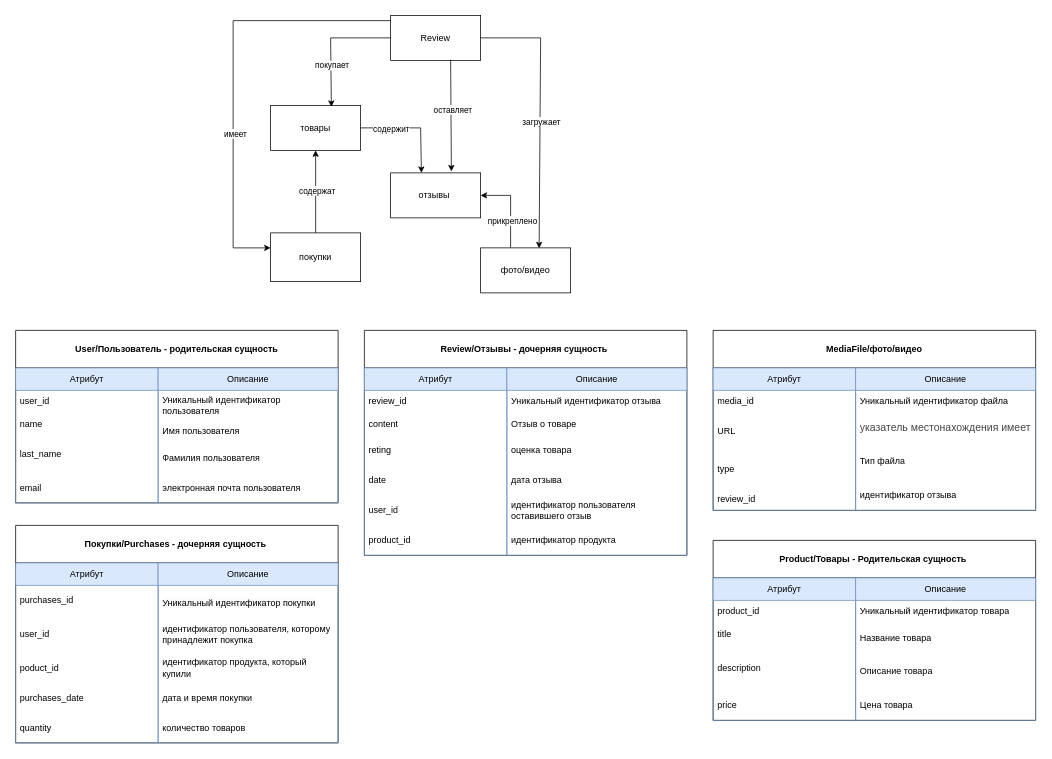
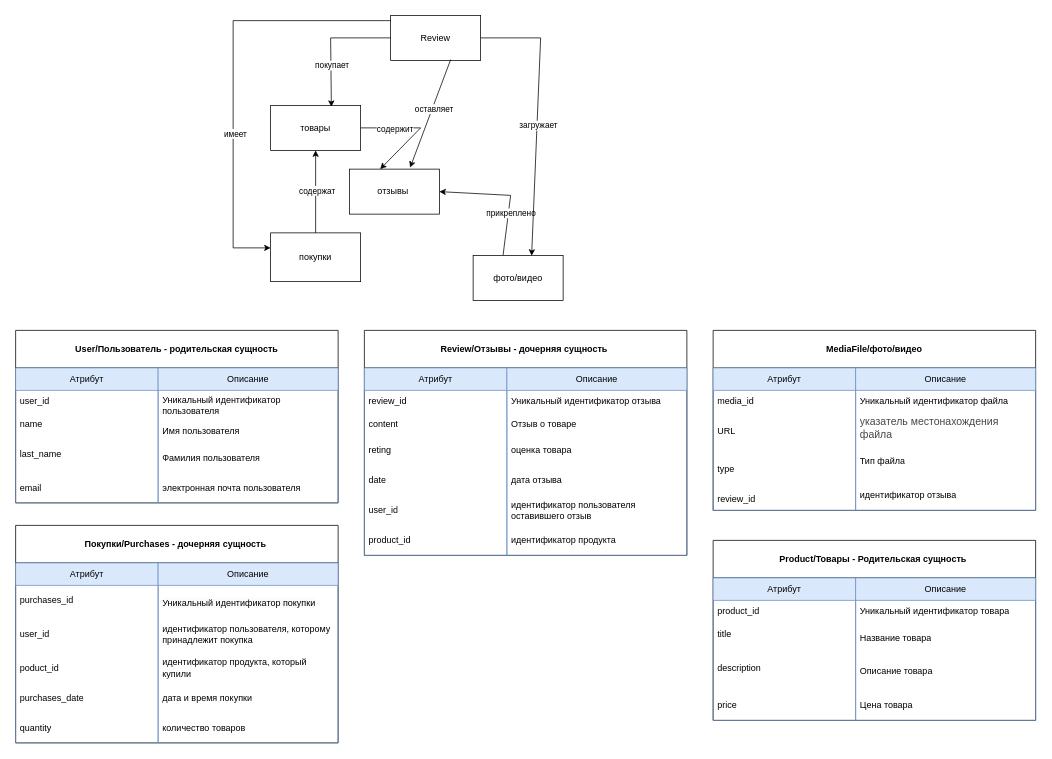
node "отзывы": moved (435, 195) -> (394, 192)
node "фото/видео": moved (525, 270) -> (518, 278)
node "указатель местонахождения имеет": label "указатель местонахождения имеет" -> "указатель местонахождения файла"
